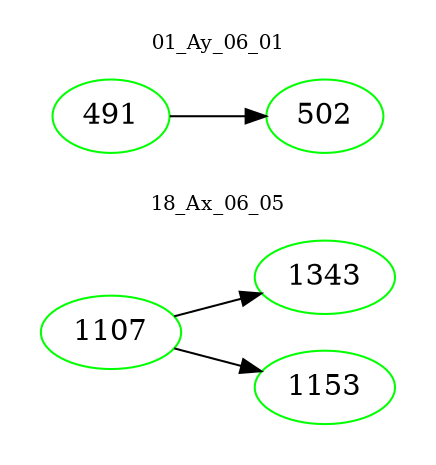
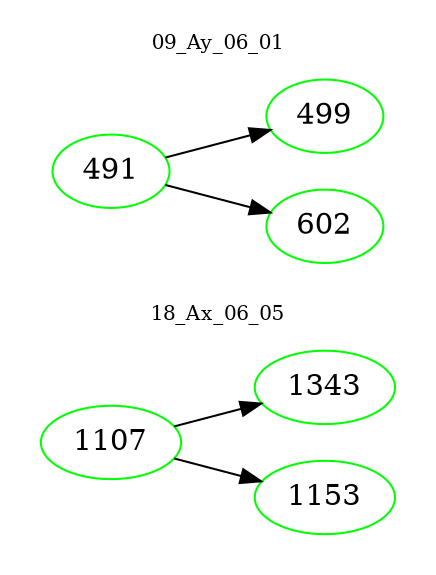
cluster "01_Ay_06_01": label "01_Ay_06_01" -> "09_Ay_06_01"
node "499": added
node "502": label "502" -> "602"
